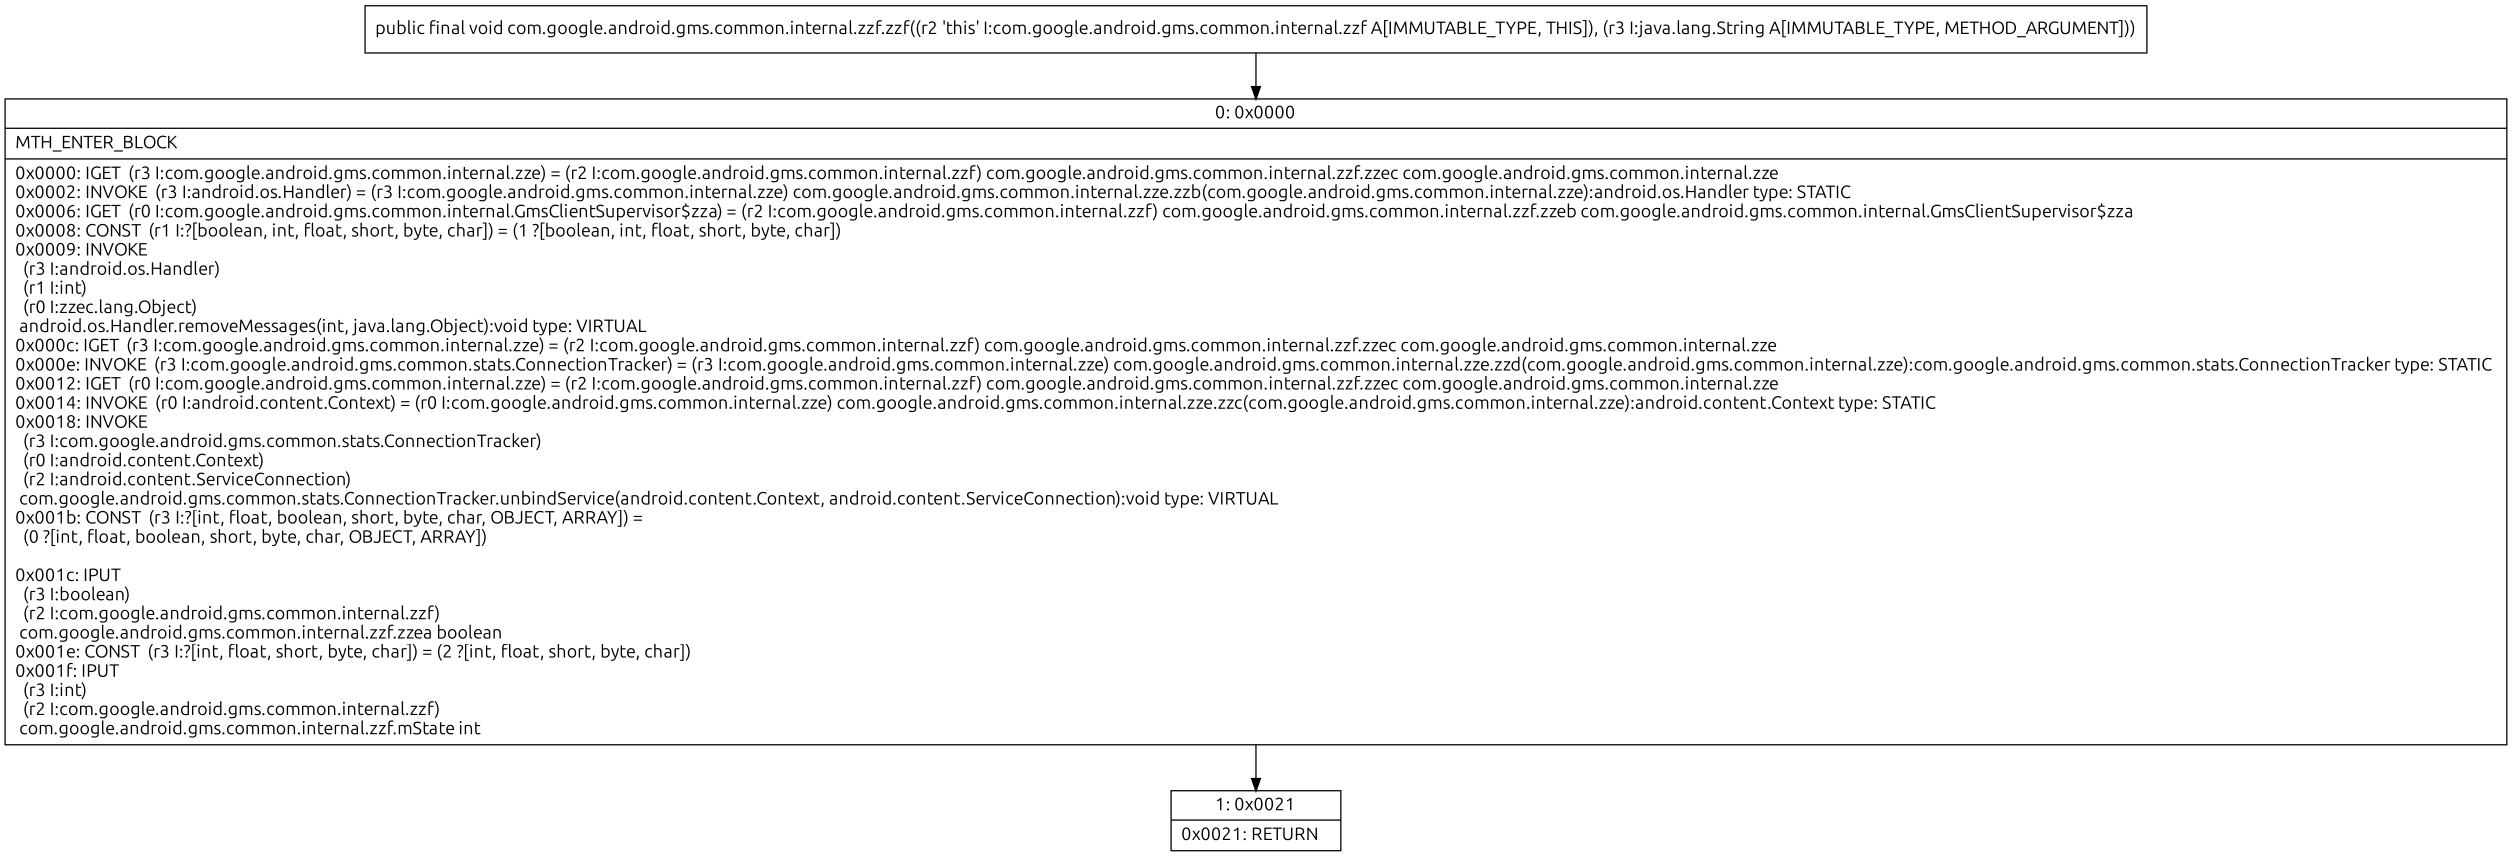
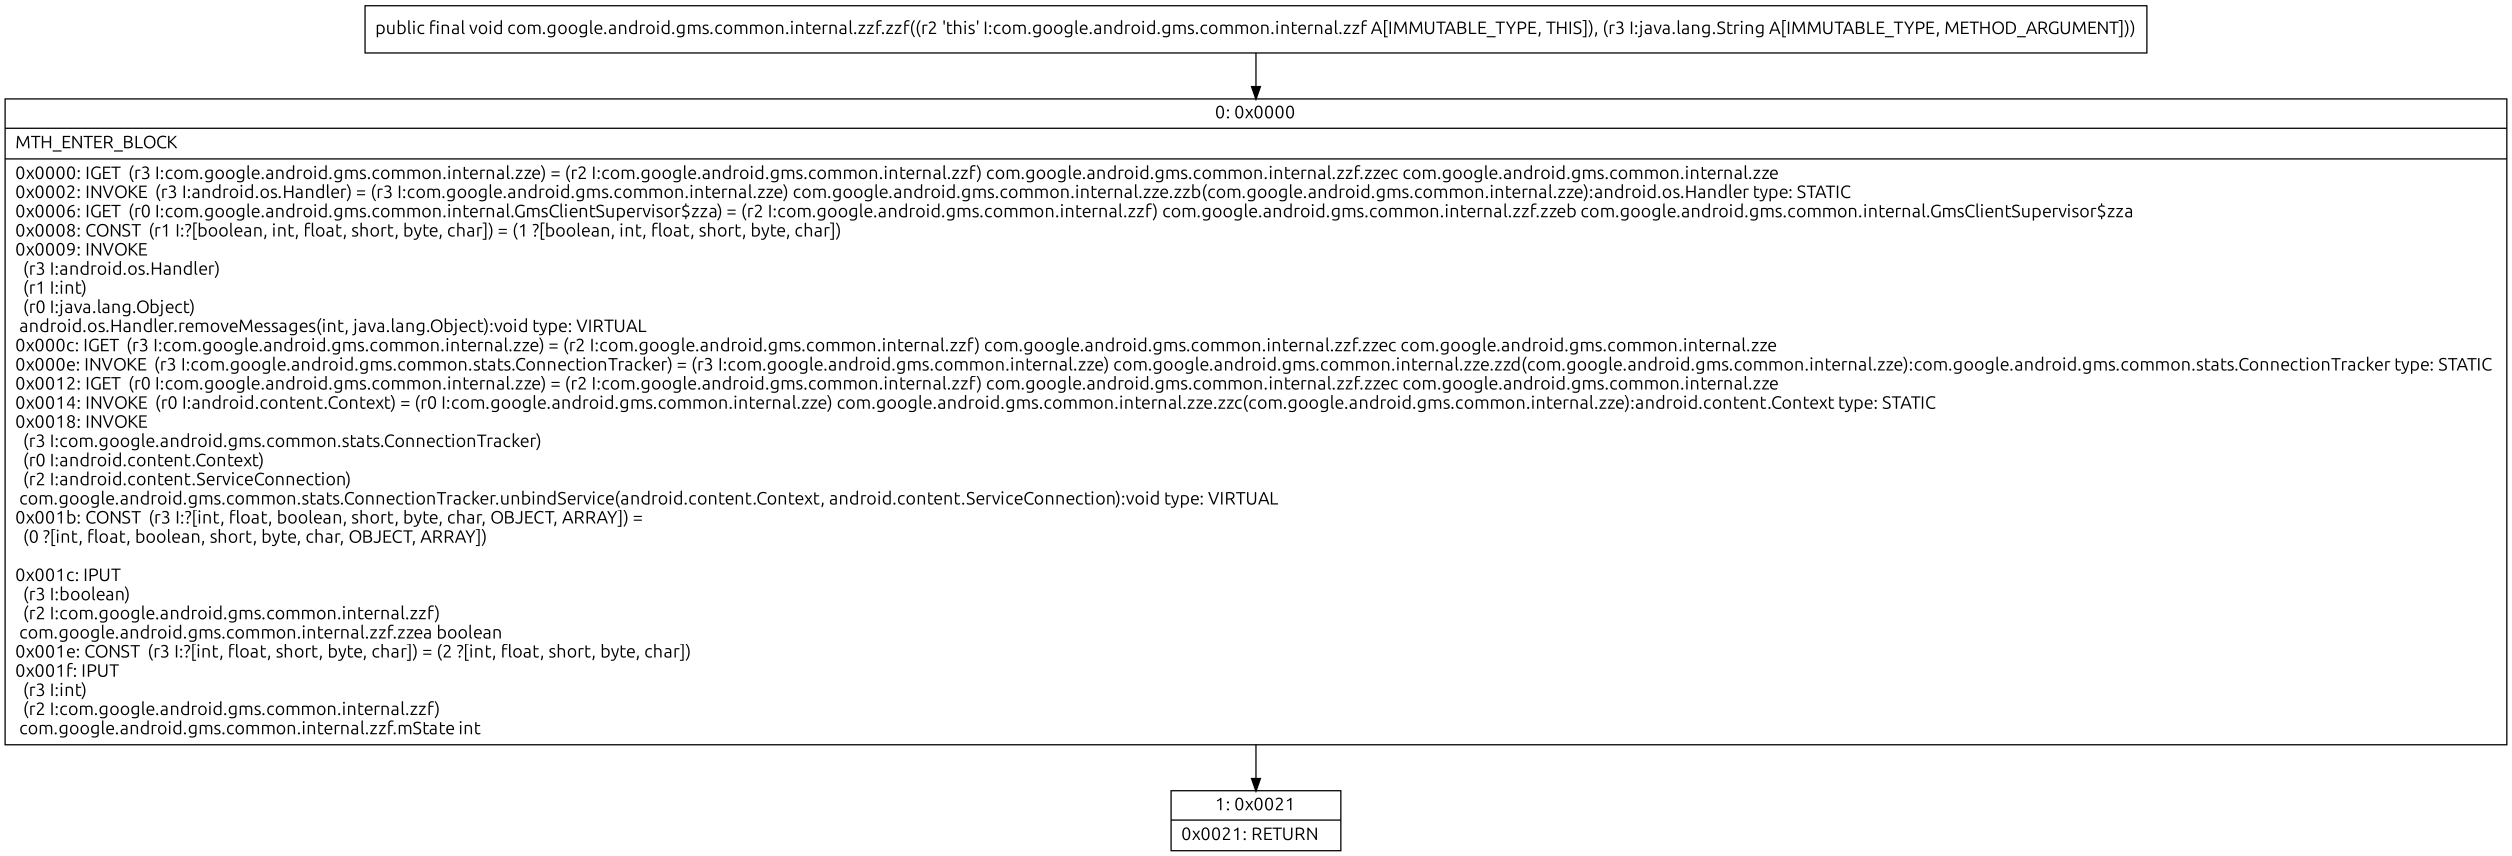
node "0: 0x0000": text "(r0 I:zzec.lang.Object)" -> "(r0 I:java.lang.Object)"
